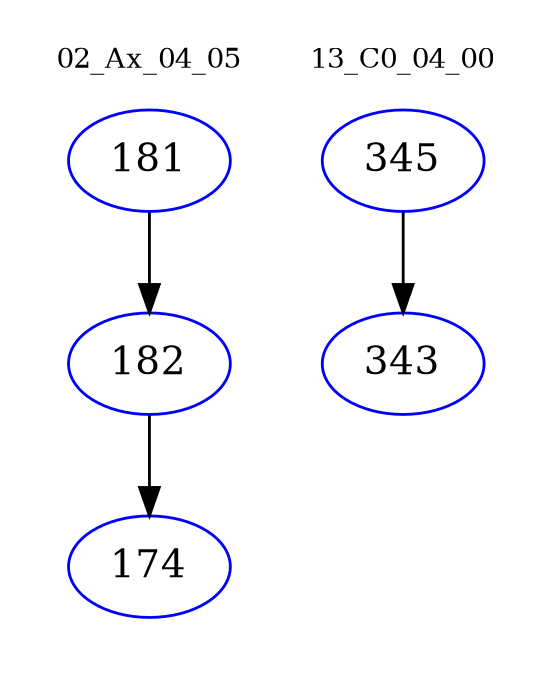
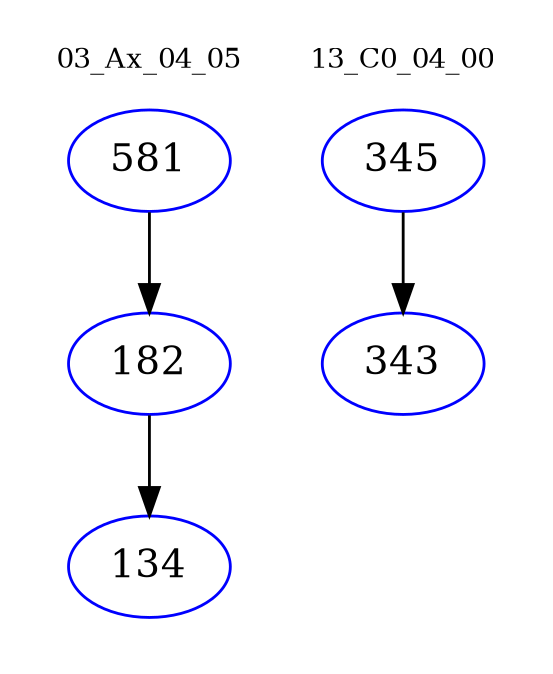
cluster "02_Ax_04_05": label "02_Ax_04_05" -> "03_Ax_04_05"
node "181": label "181" -> "581"
node "174": label "174" -> "134"
